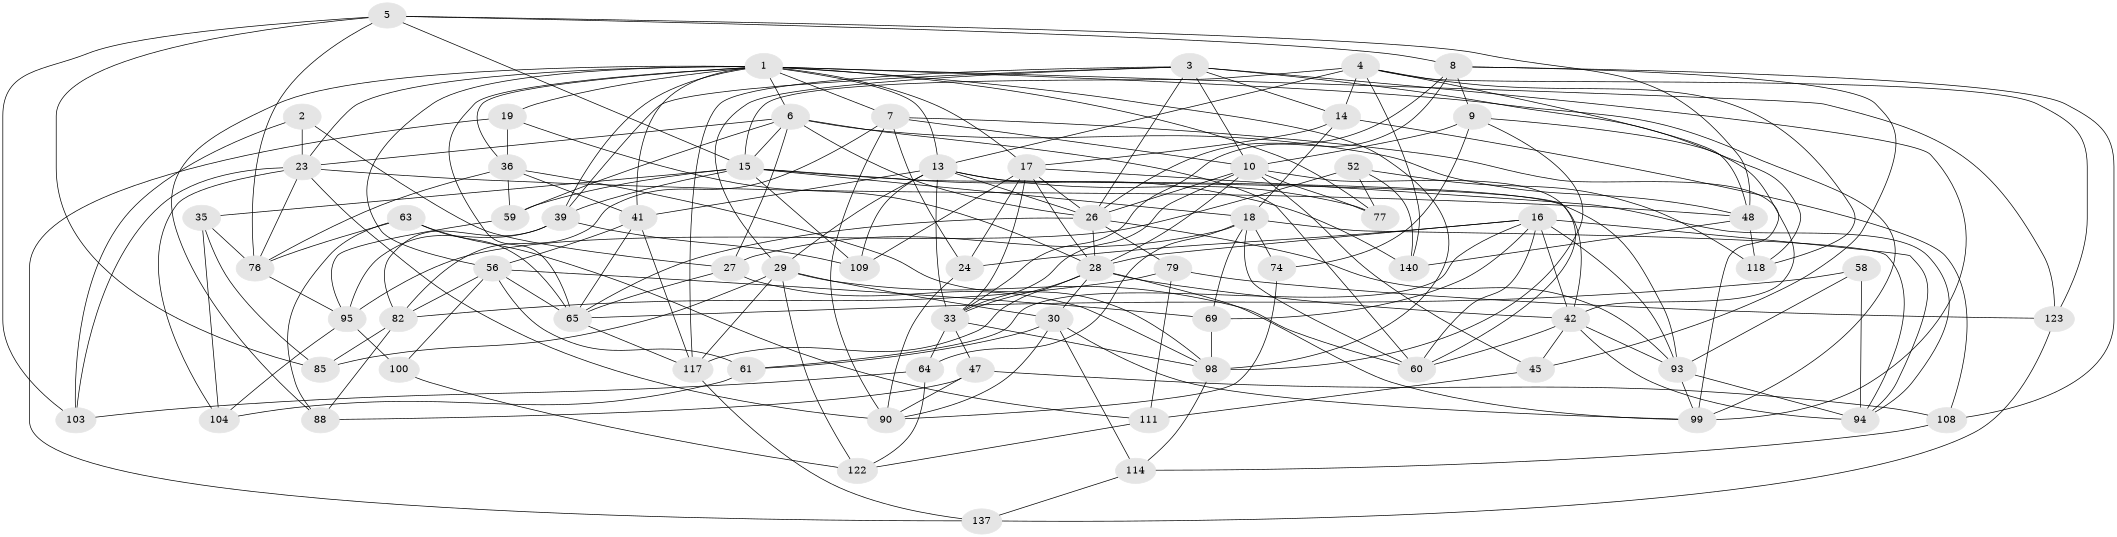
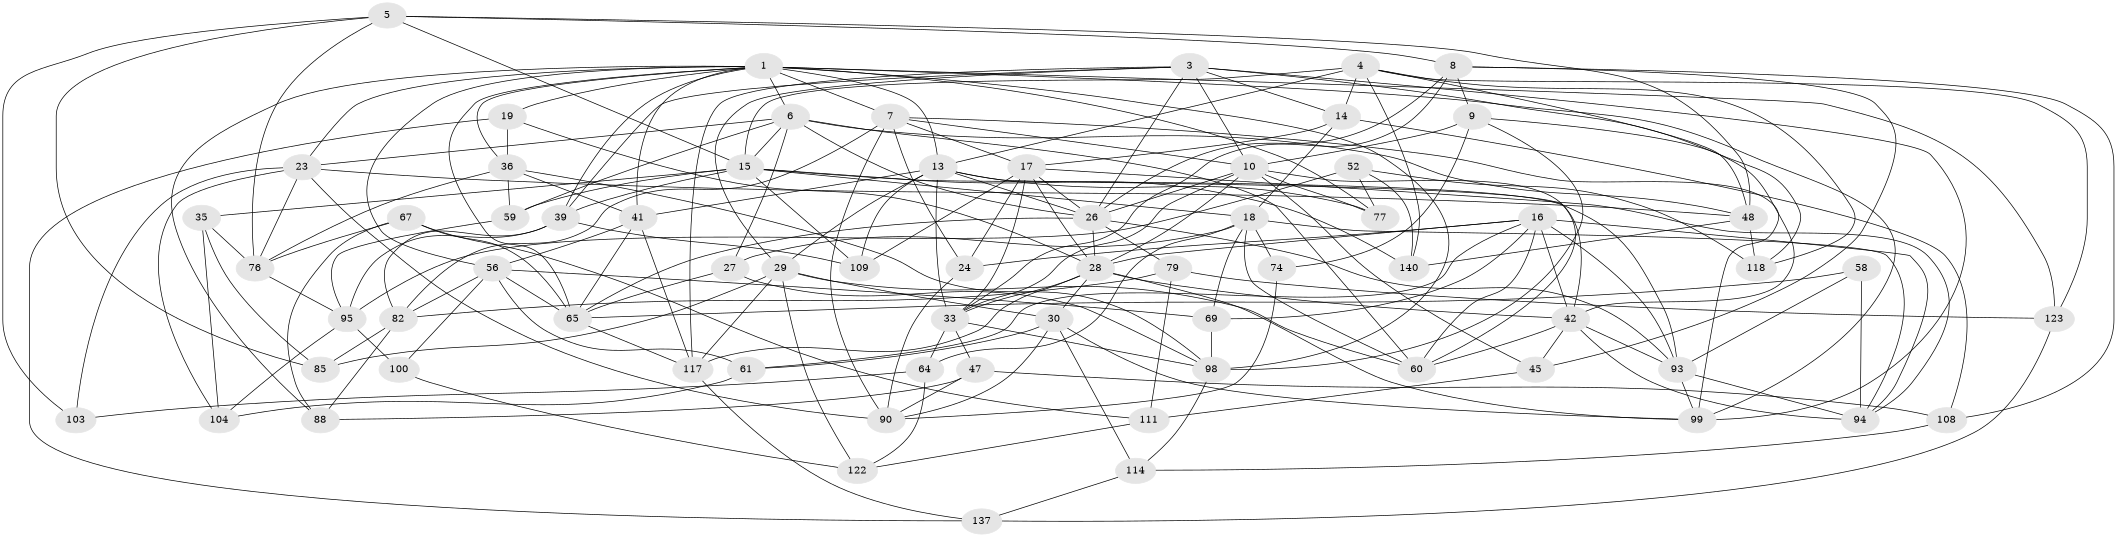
edge "1" -- "17": now "7" -- "17"
node "2": removed
node "63": label "63" -> "67"
